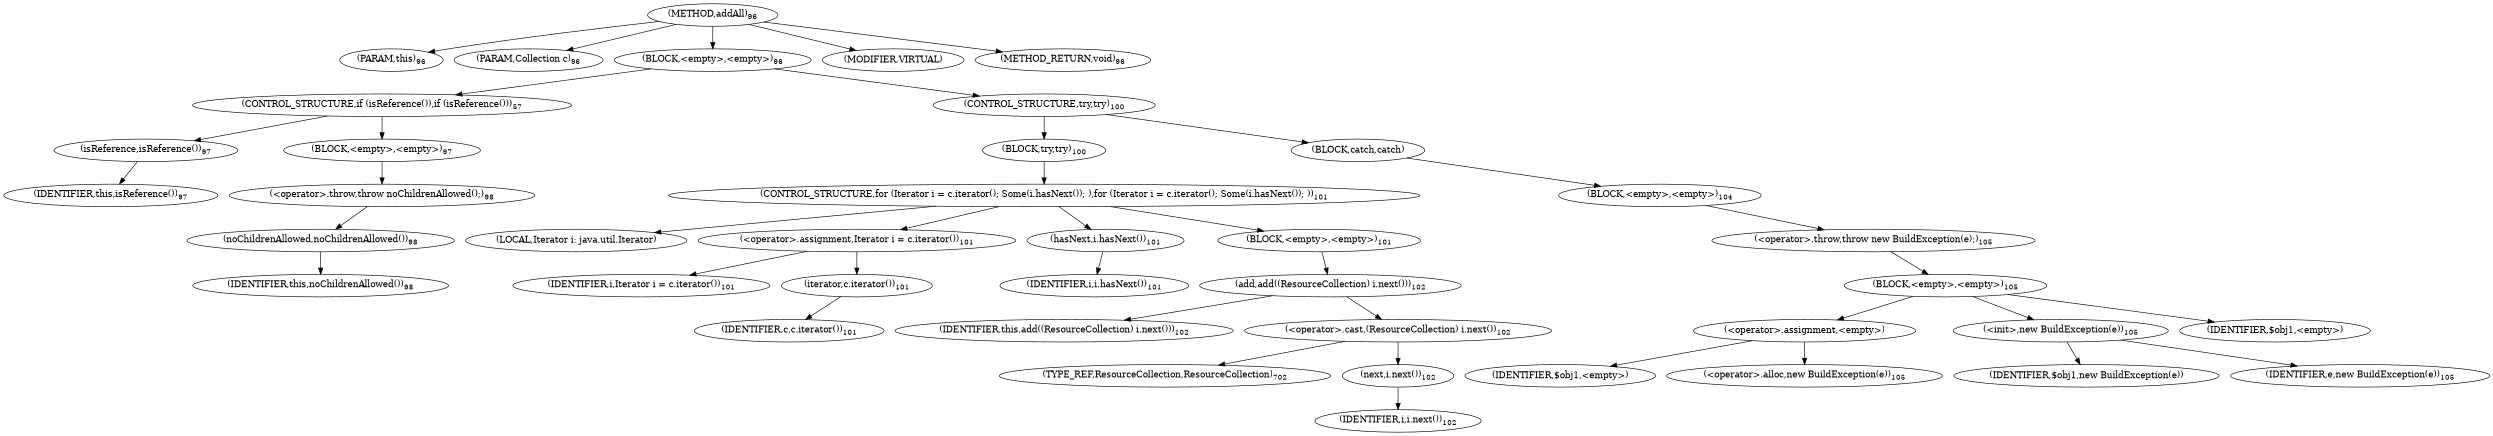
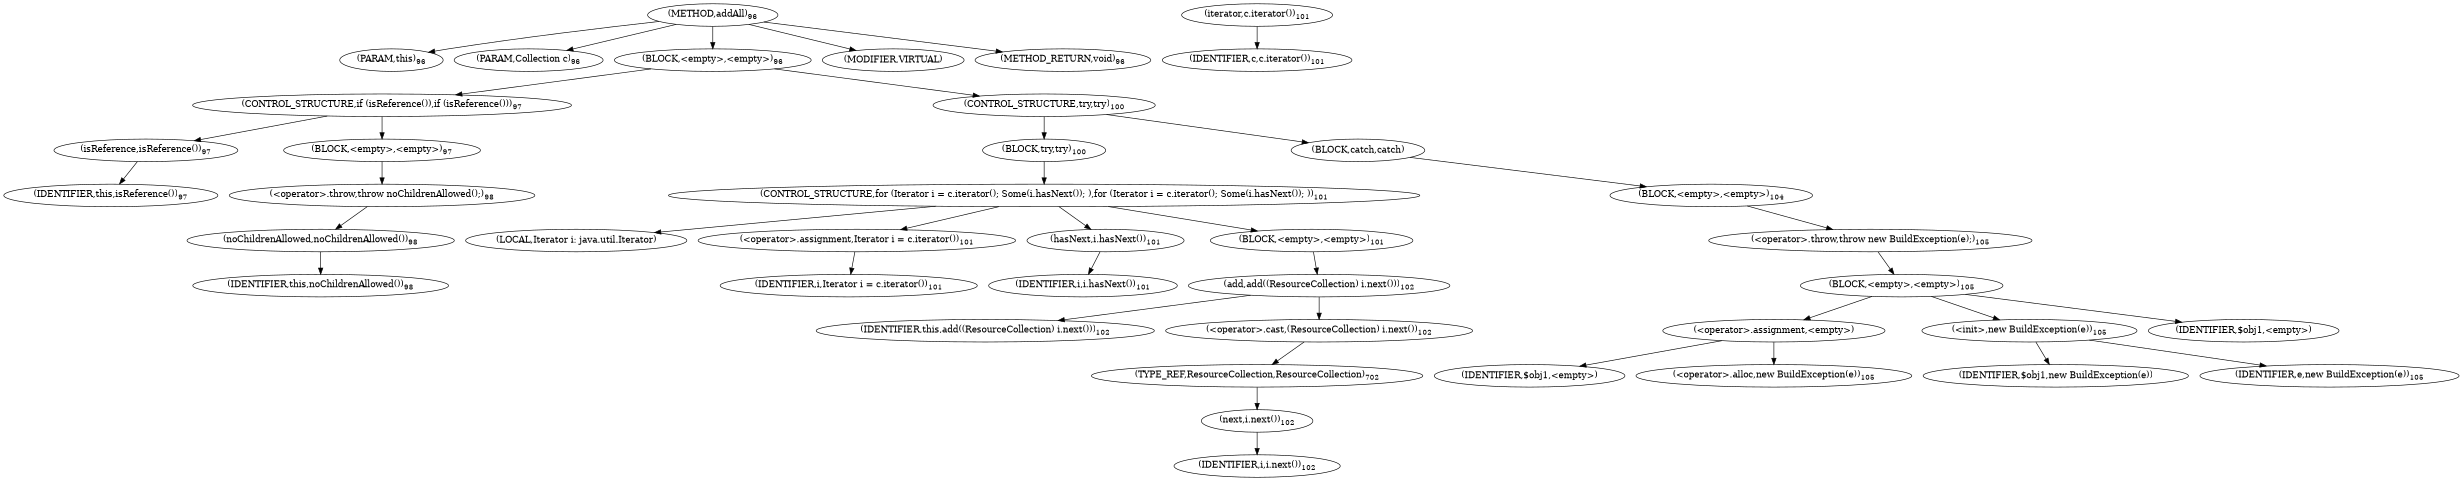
node "(CONTROL_STRUCTURE,if (isReference()),if (isReference()))": text "57" -> "97"
edge "(<operator>.assignment,Iterator i = c.iterator())" -> "(iterator,c.iterator())": removed
edge "(<operator>.cast,(ResourceCollection) i.next())" -> "(next,i.next())": now "(TYPE_REF,ResourceCollection,ResourceCollection)" -> "(next,i.next())"
